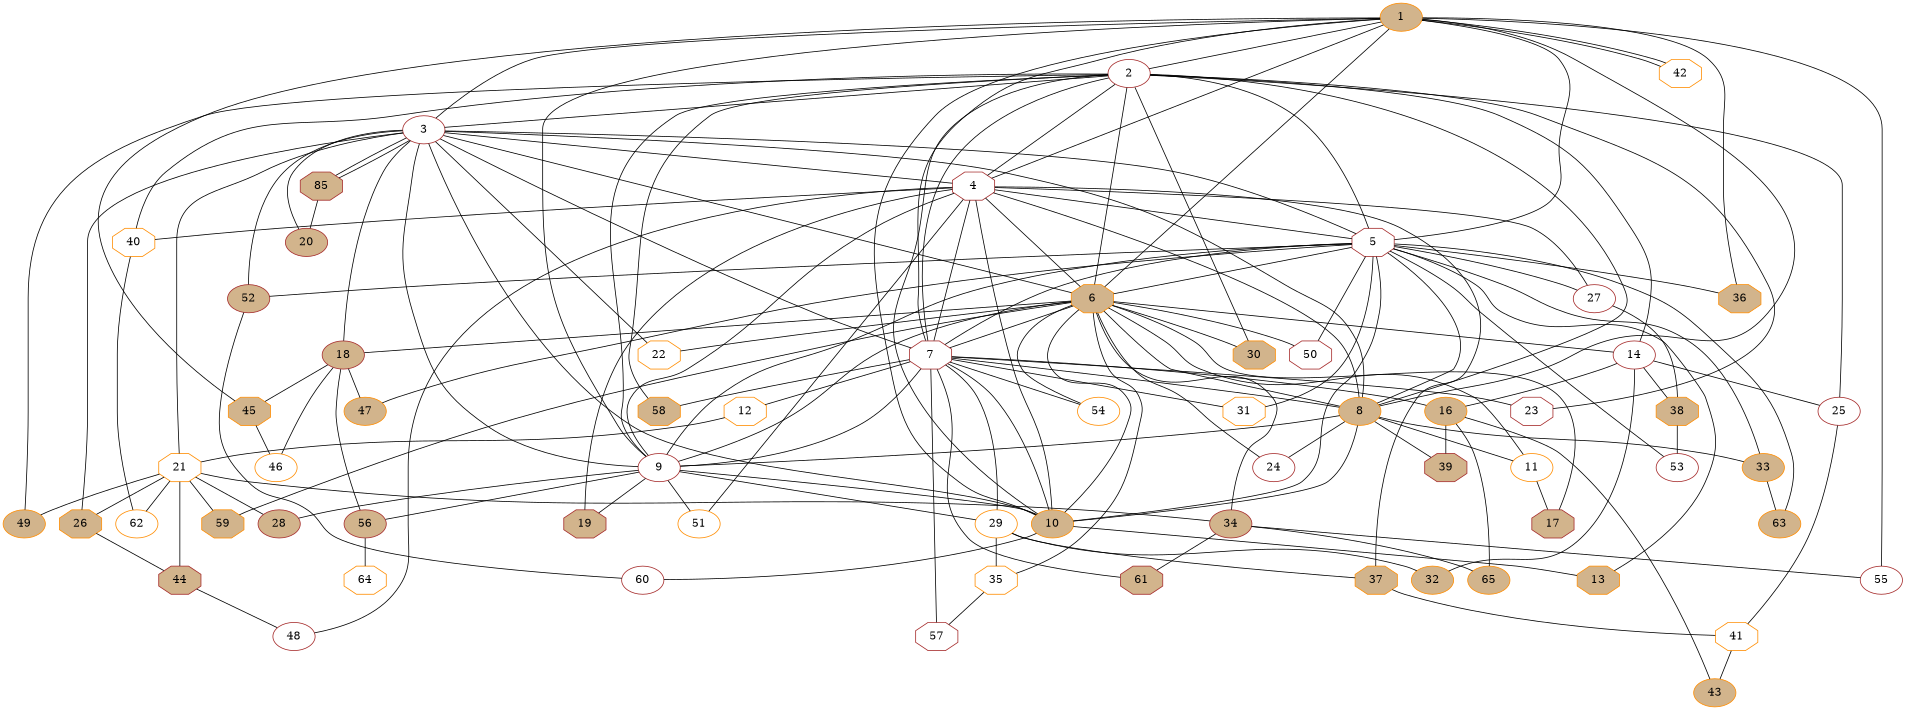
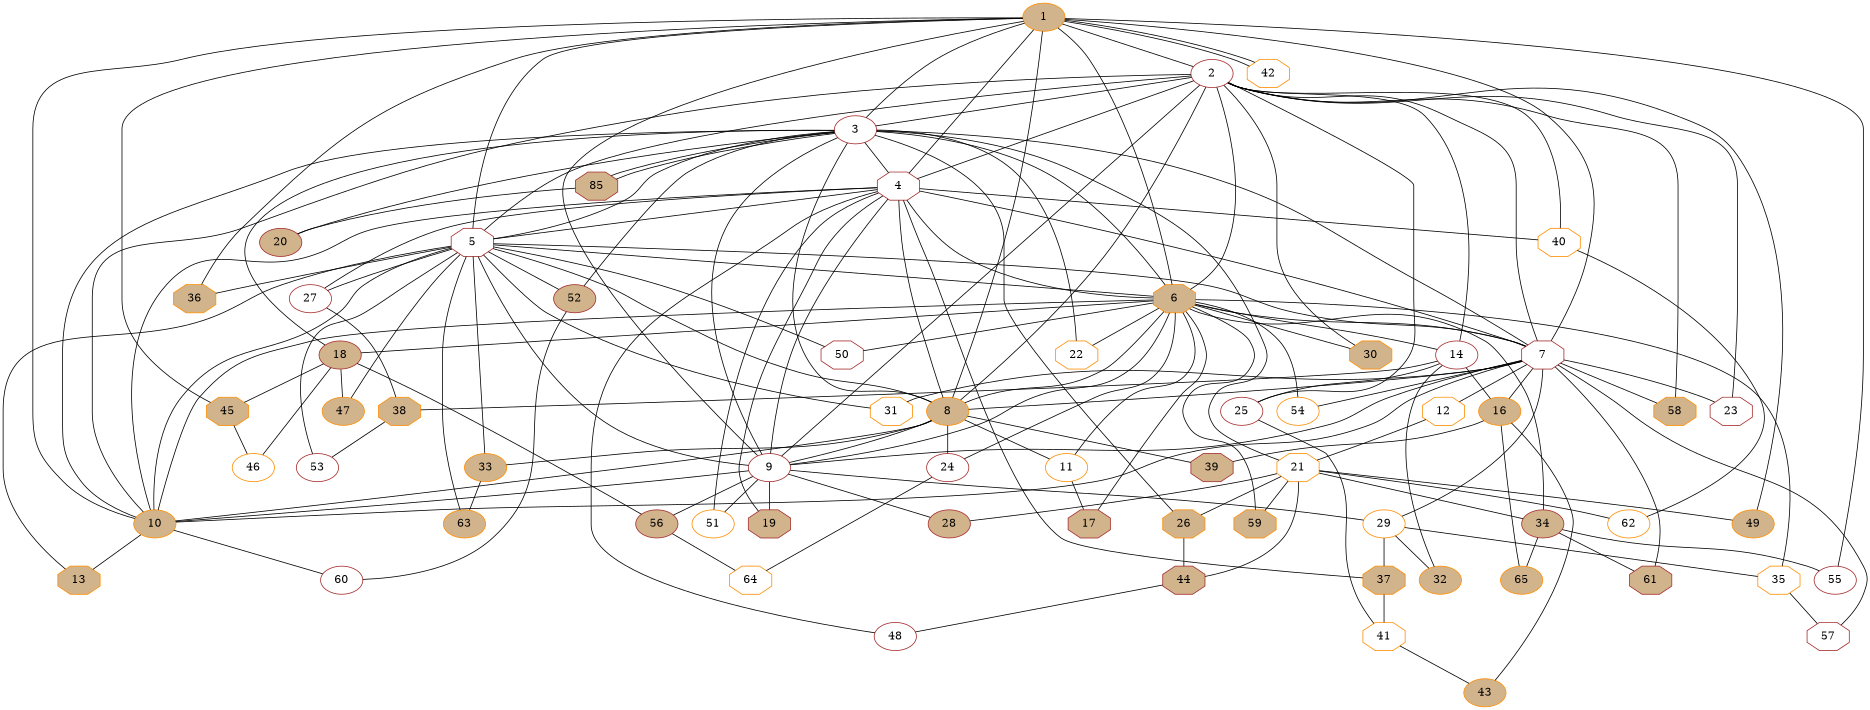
edge "24" -- "64": added
